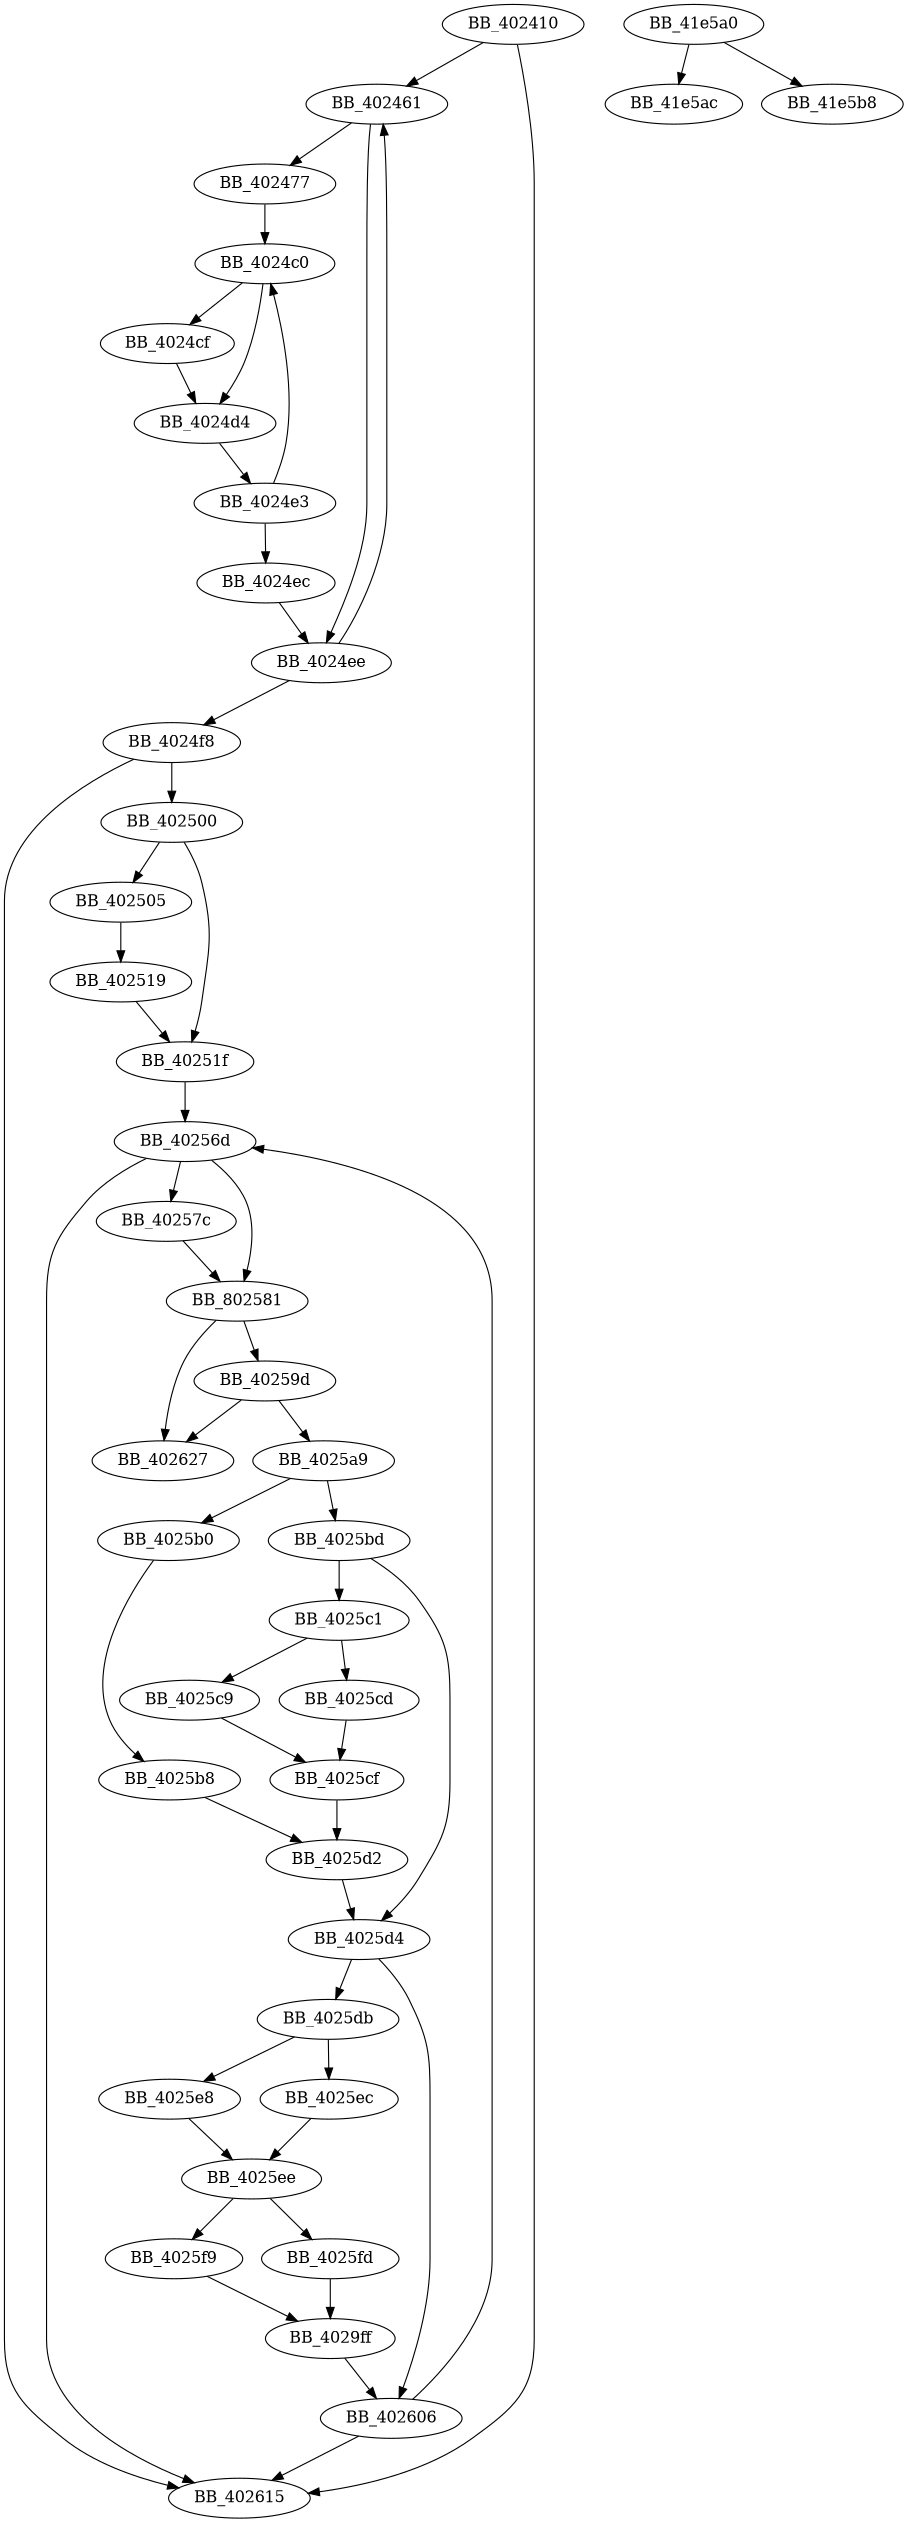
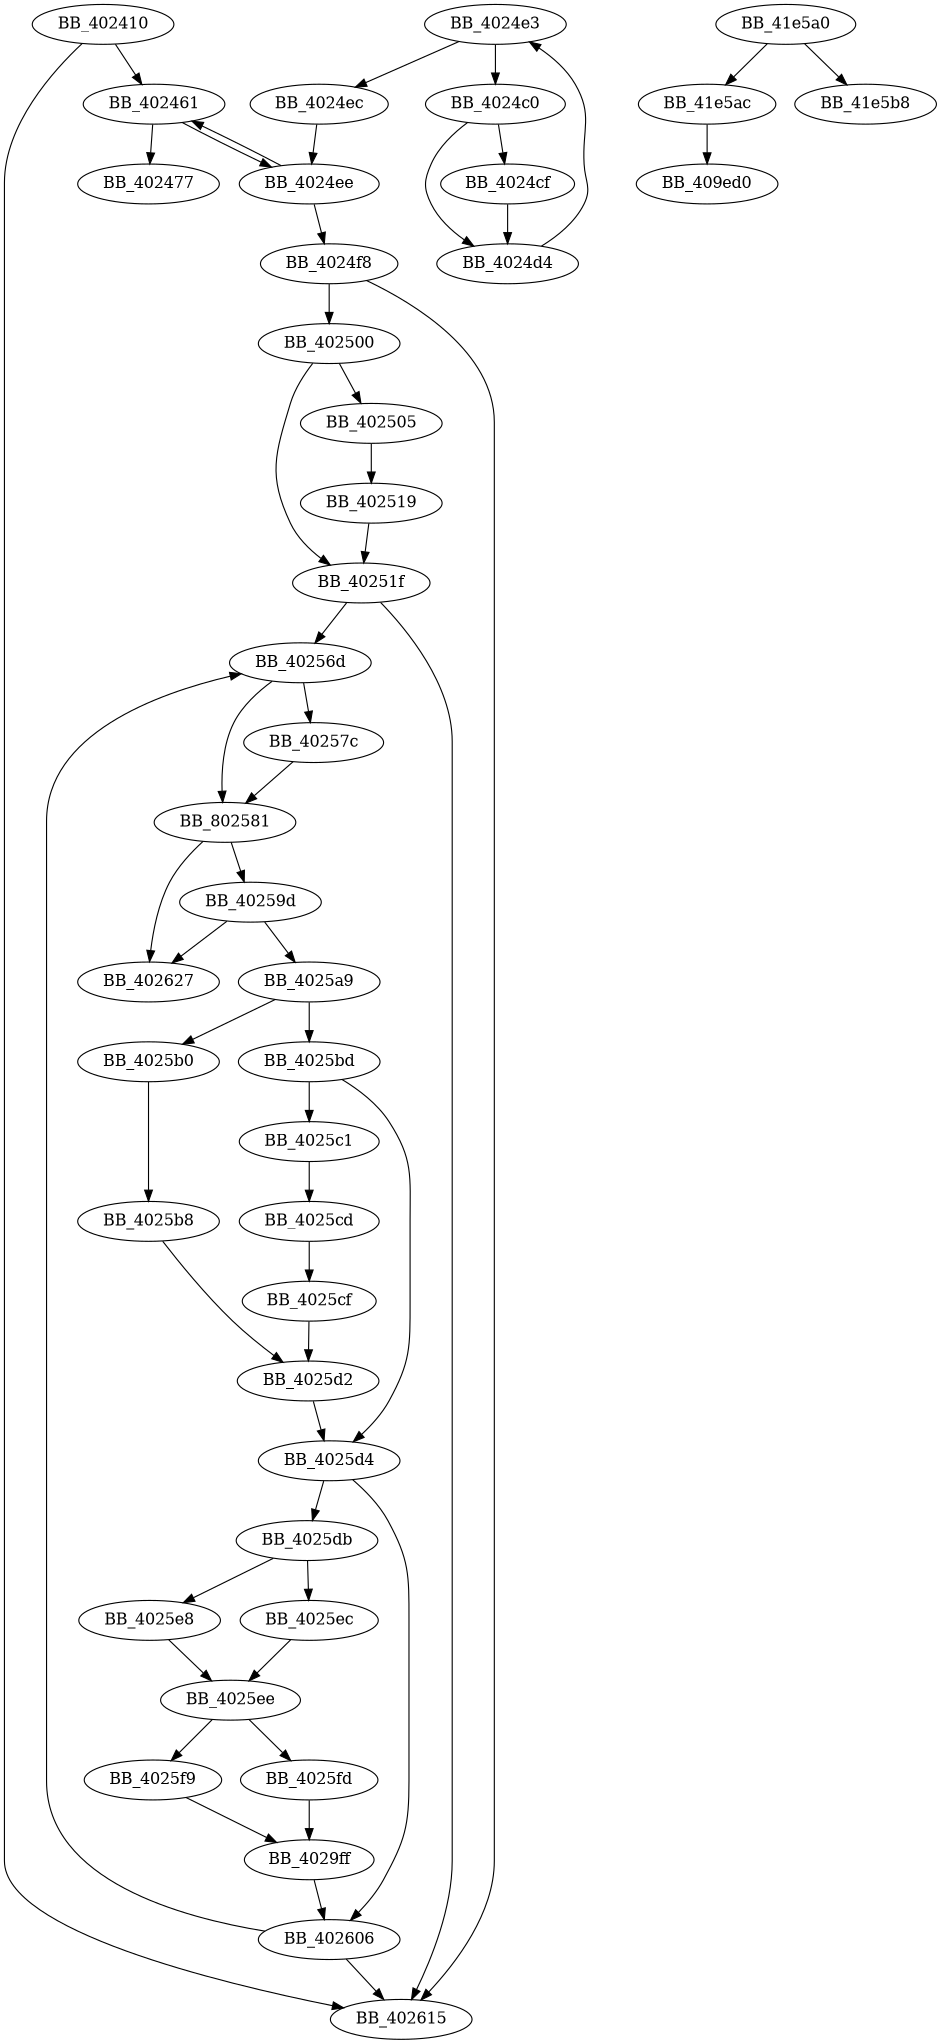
node "BB_409ed0": added
edge "BB_402477" -> "BB_4024c0": removed
node "BB_4025c9": removed
edge "BB_40256d" -> "BB_402615": now "BB_40251f" -> "BB_402615"
